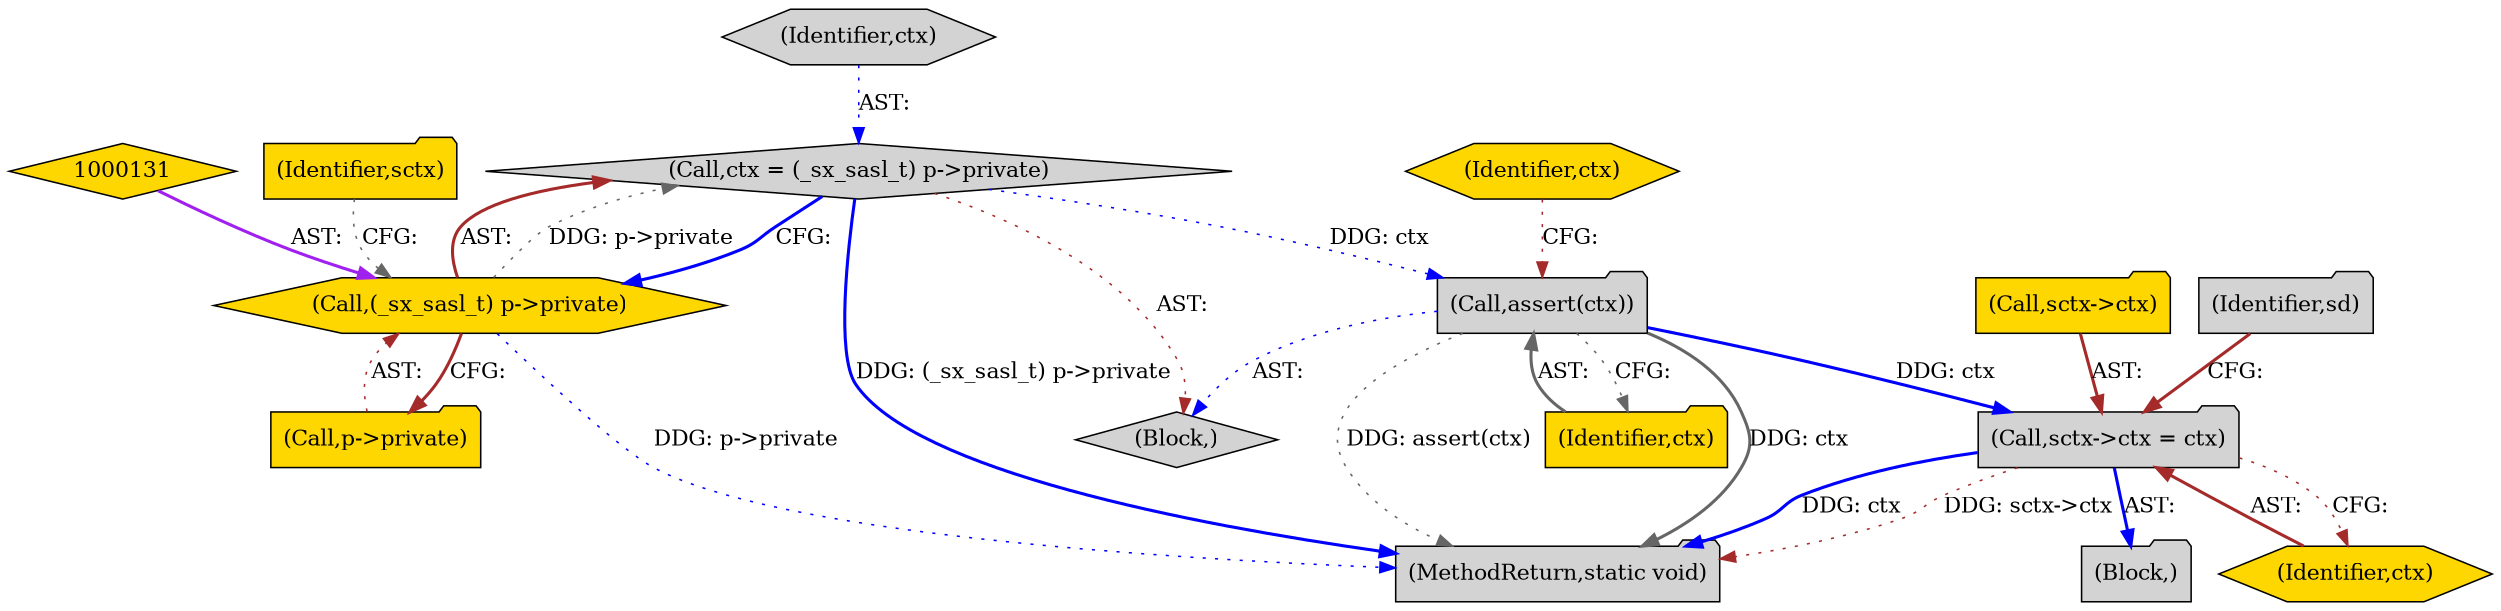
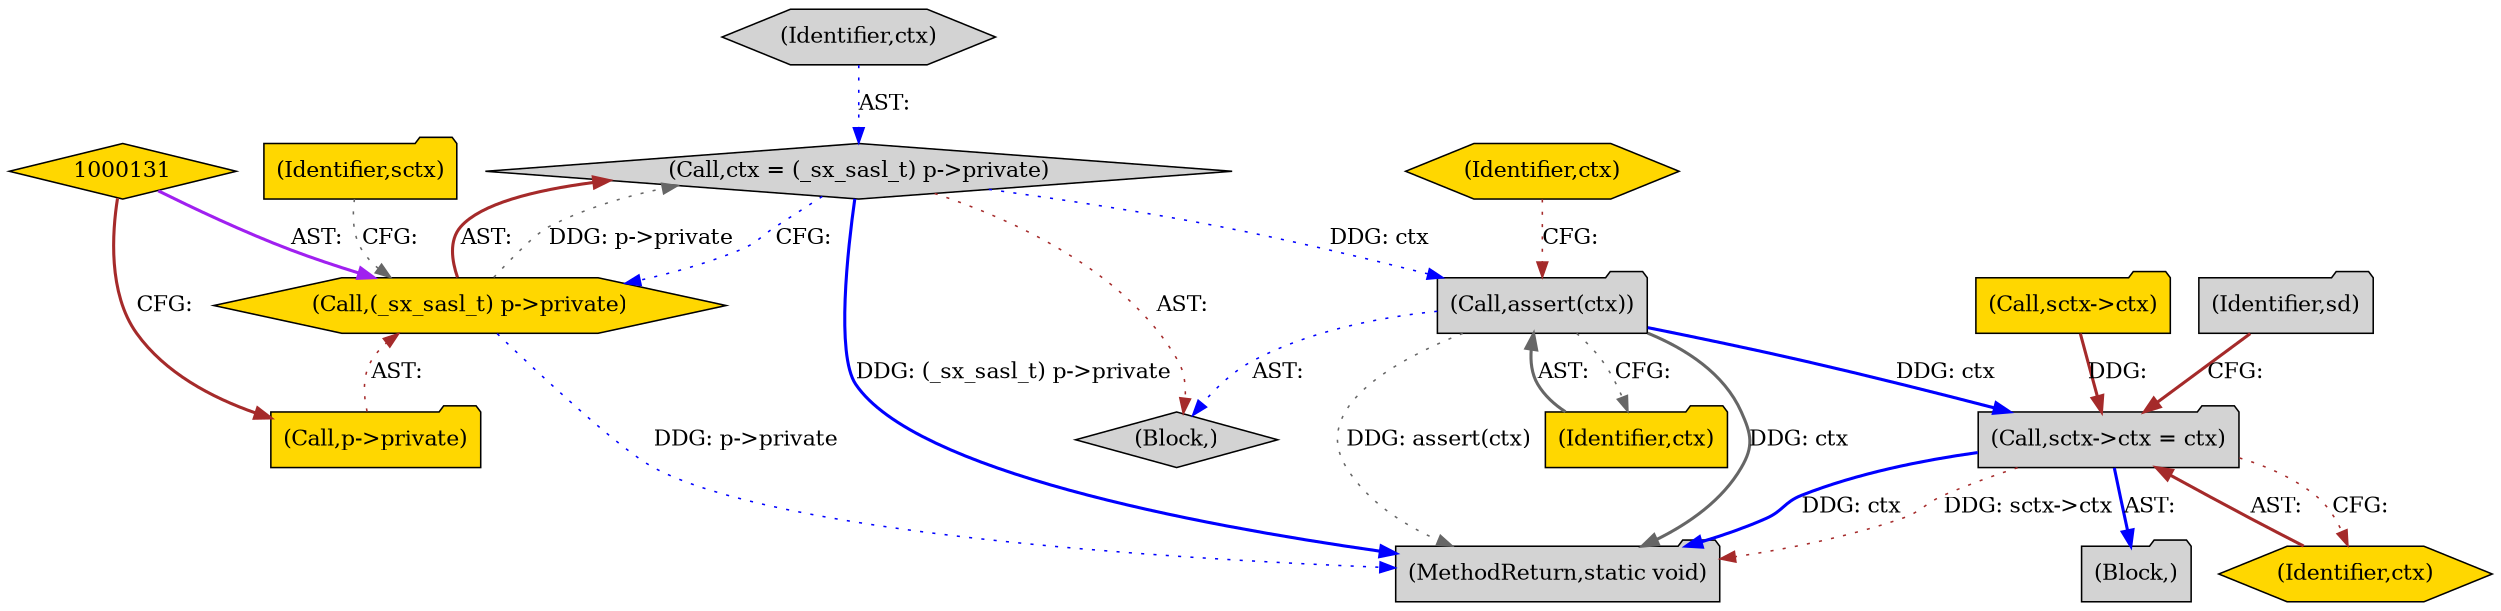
edge "(Call,ctx = (_sx_sasl_t) p->private)" -> "(Call,(_sx_sasl_t) p->private)": style bold -> dotted
edge "(Call,(_sx_sasl_t) p->private)" -> "(Call,p->private)": now "1000131" -> "(Call,p->private)"
edge "(Call,sctx->ctx)" -> "(Call,sctx->ctx = ctx)": label "AST: " -> "DDG: "
